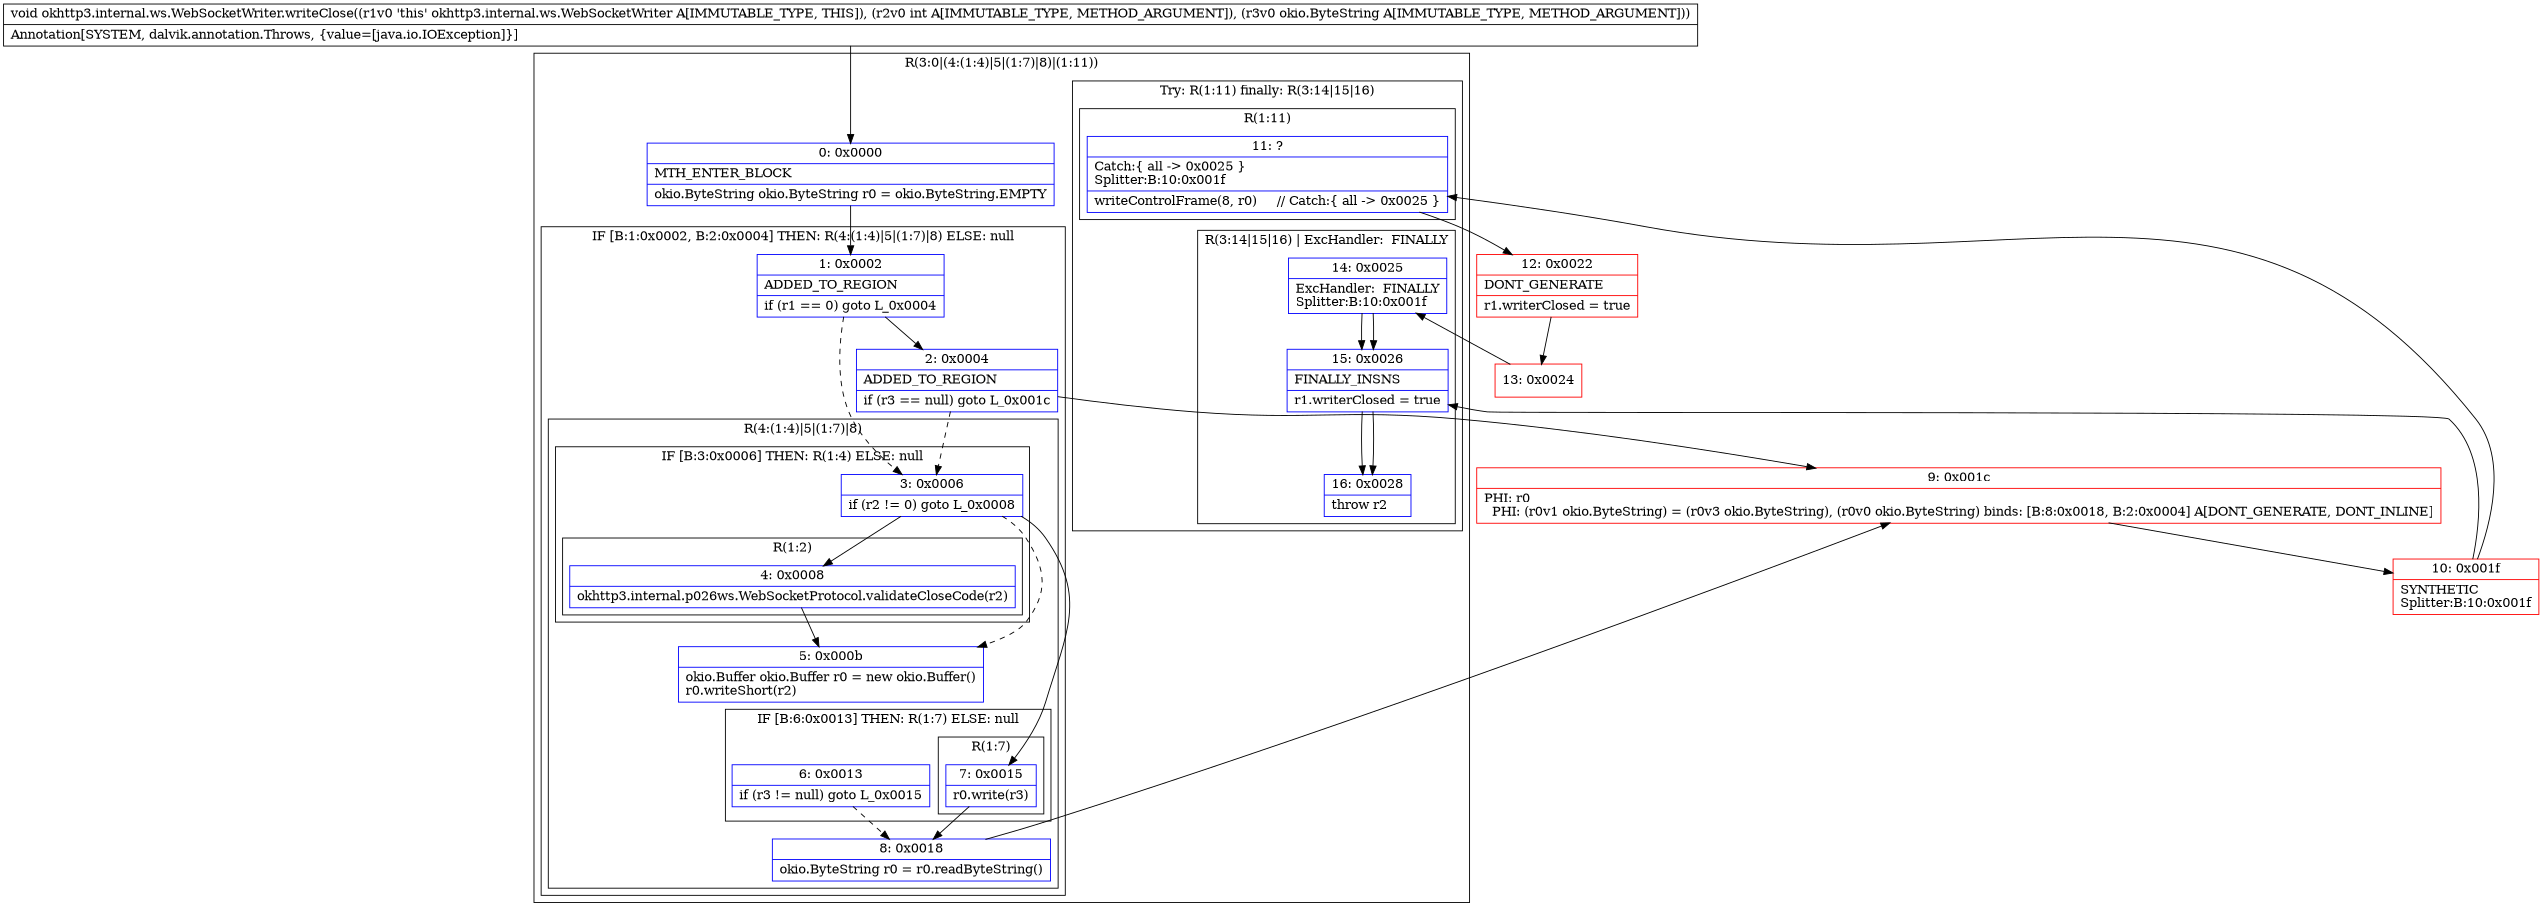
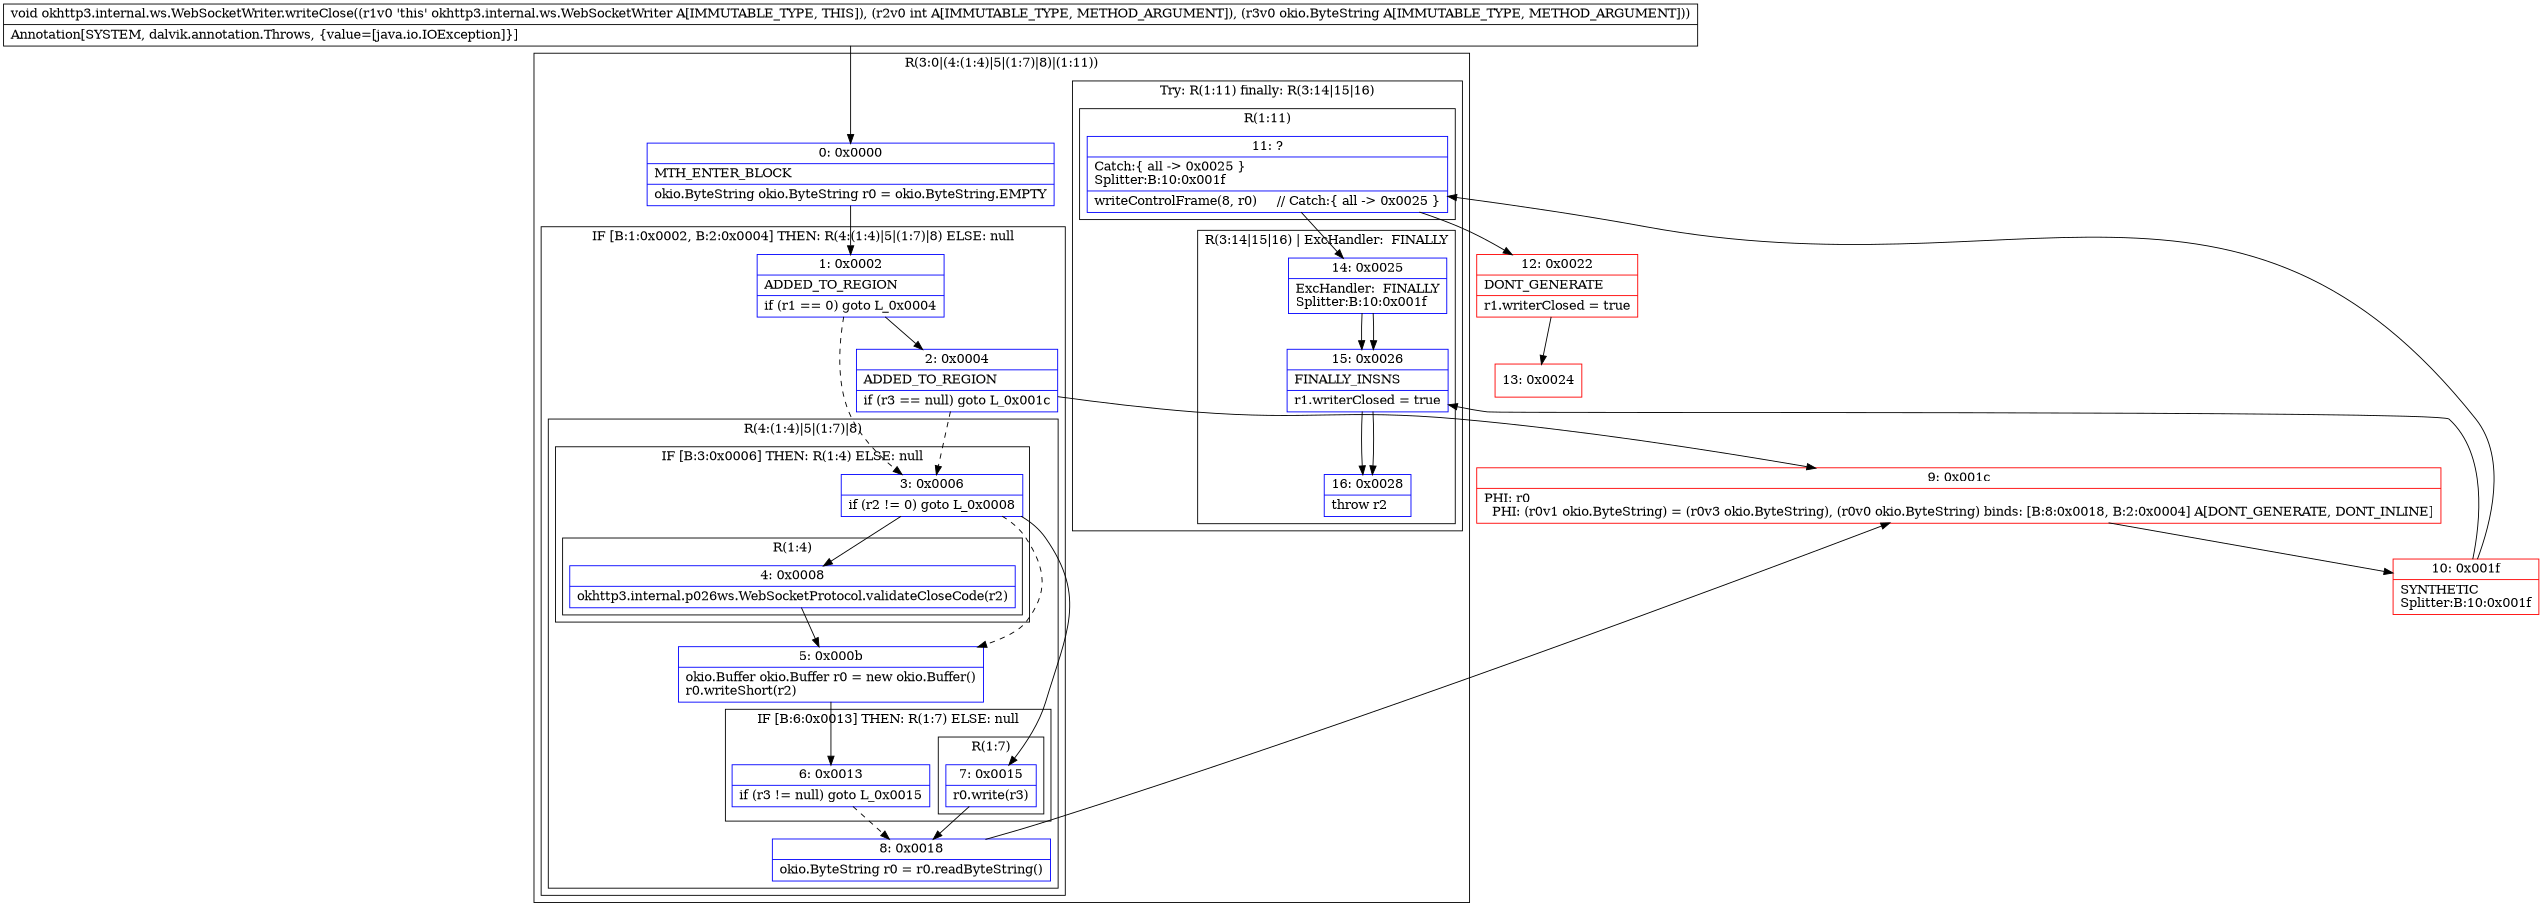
edge "13: 0x0024" -> "14: 0x0025": now "11: ?" -> "14: 0x0025"
cluster "R(1:2)": label "R(1:2)" -> "R(1:4)"
edge "5: 0x000b" -> "6: 0x0013": added
